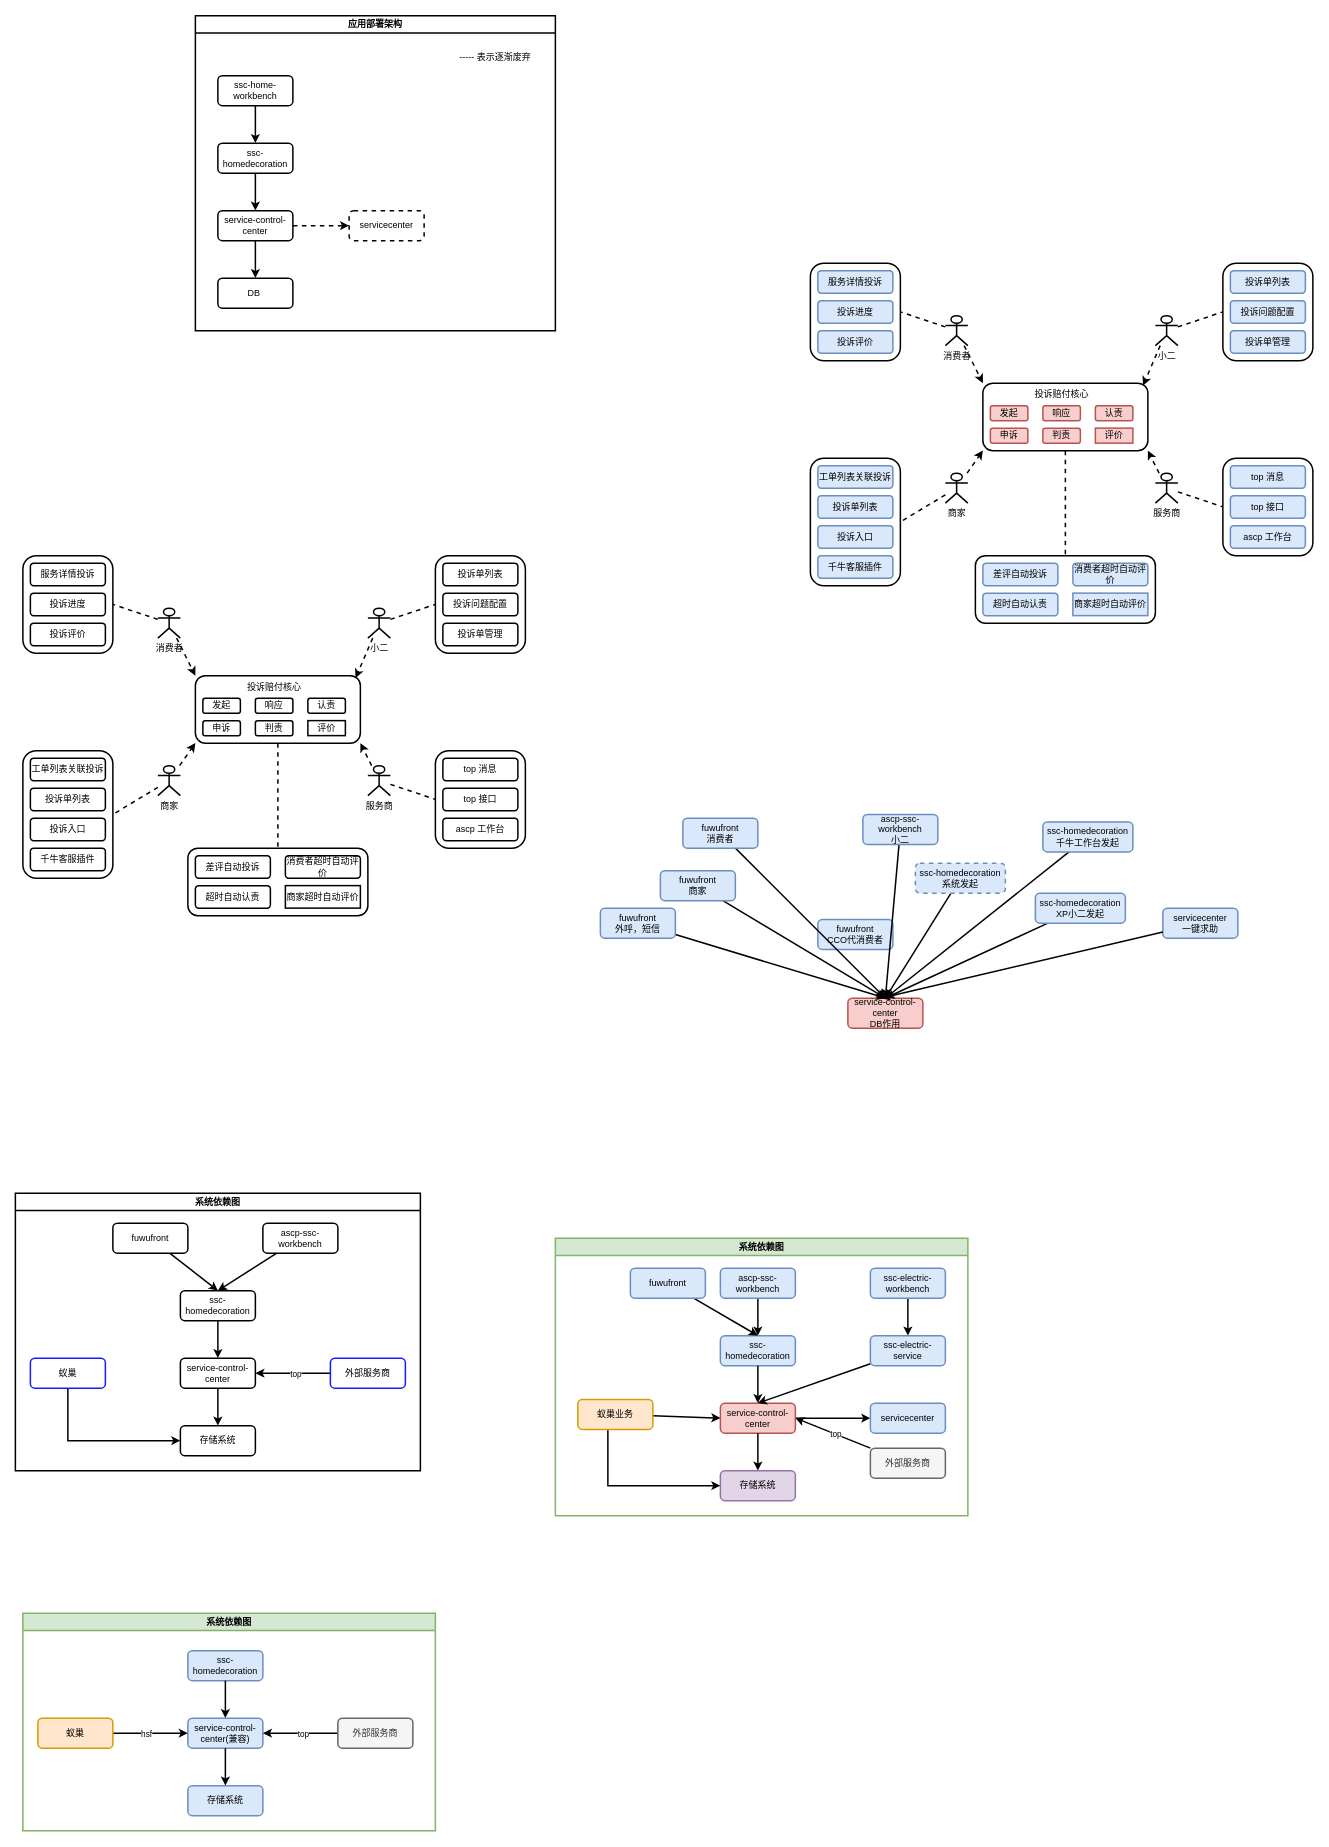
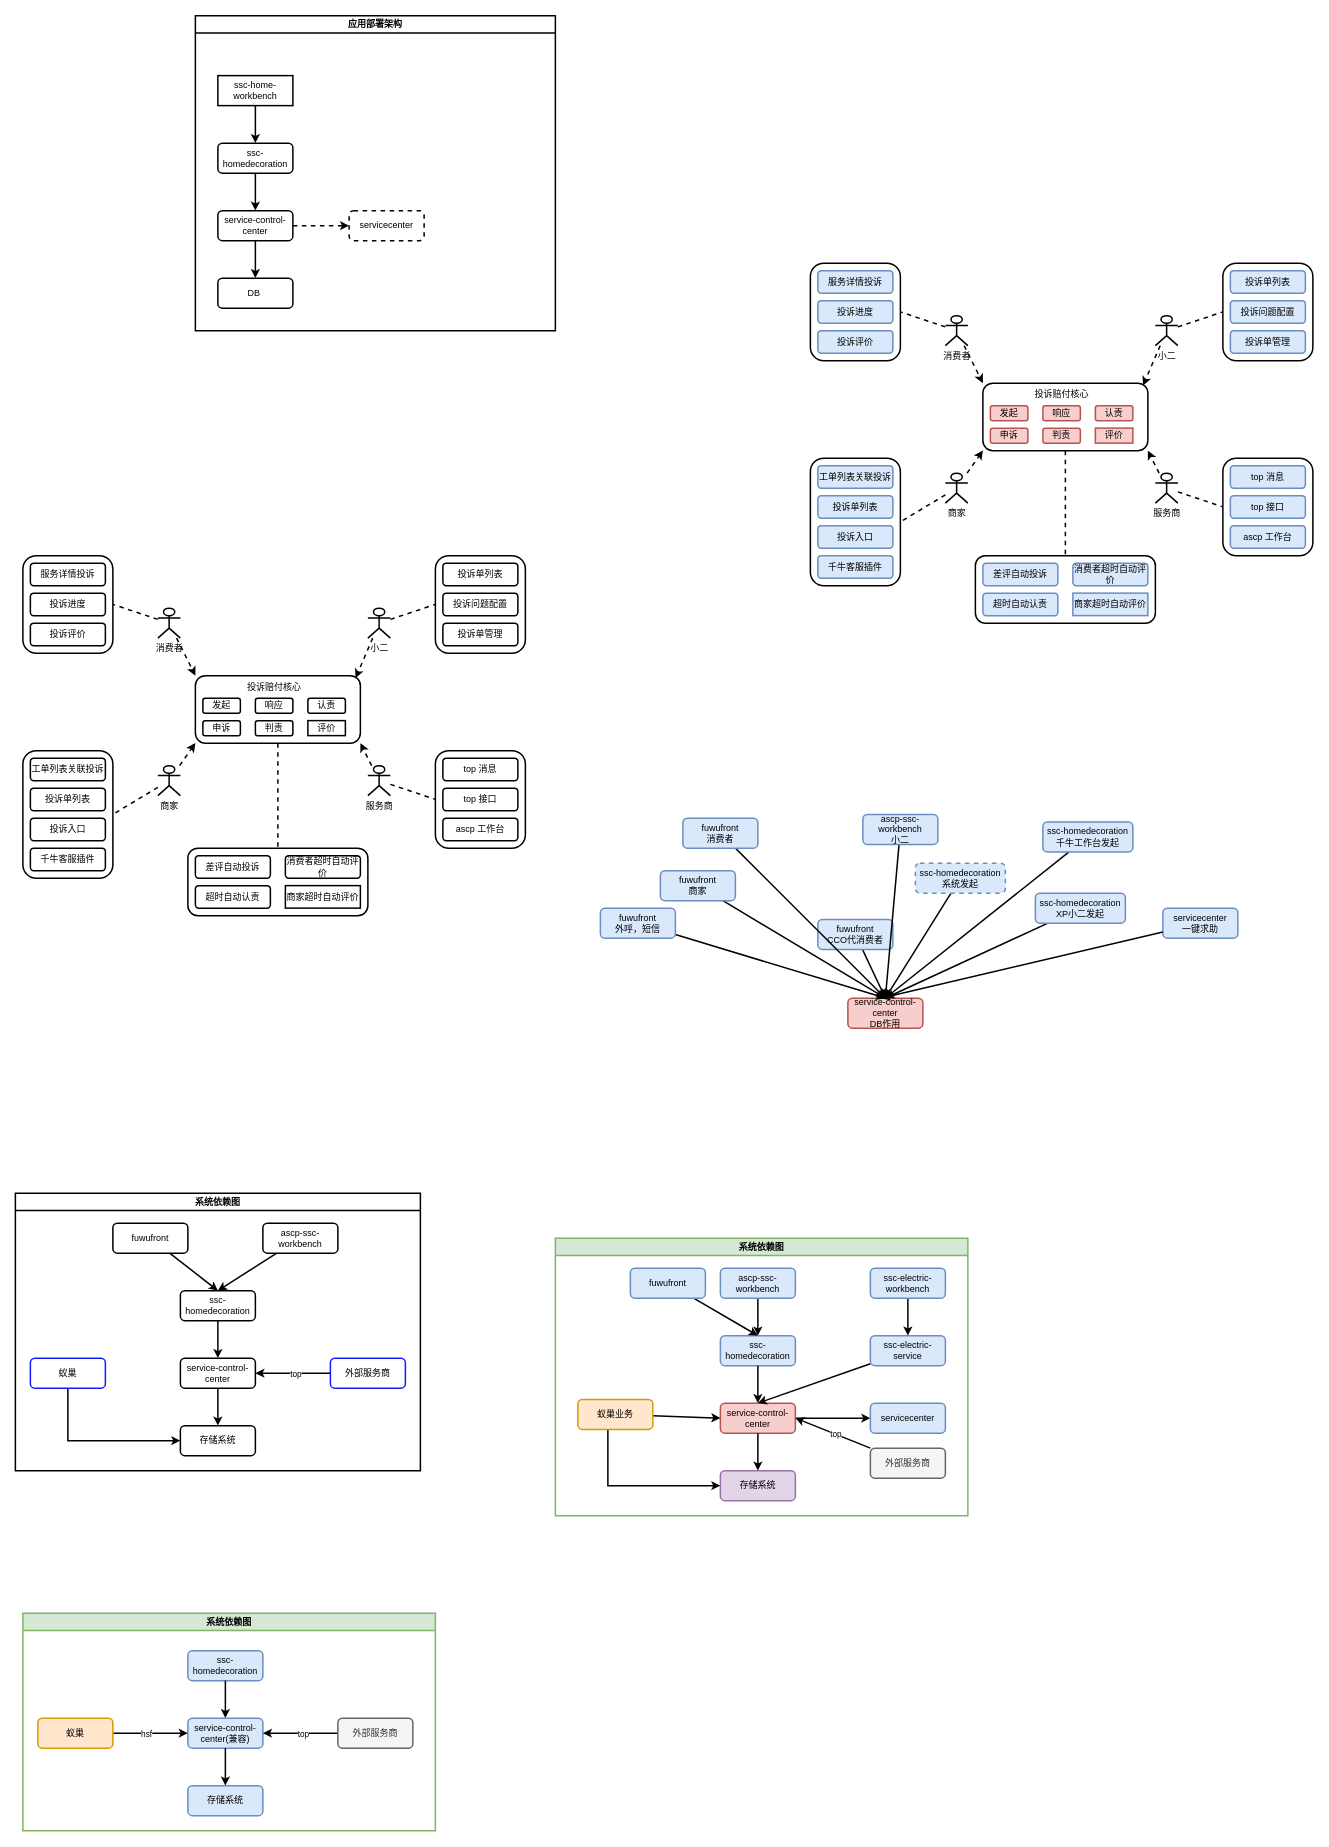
node "----- 表示逐渐废弃": removed
node "ssc-home-workbench": shape rounded rectangle -> rectangle
edge "fuwufront CCO代消费者" -> "service-control-center DB作用": added
